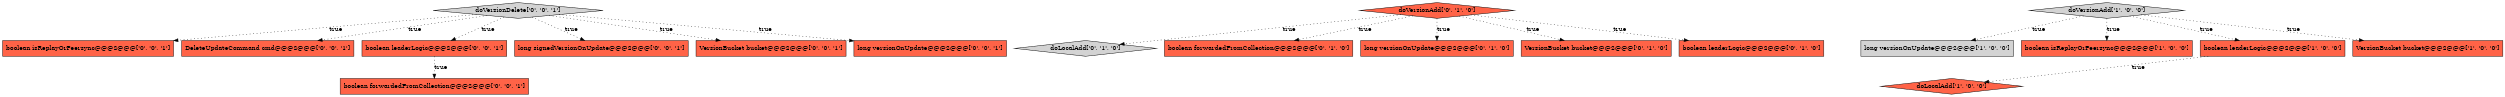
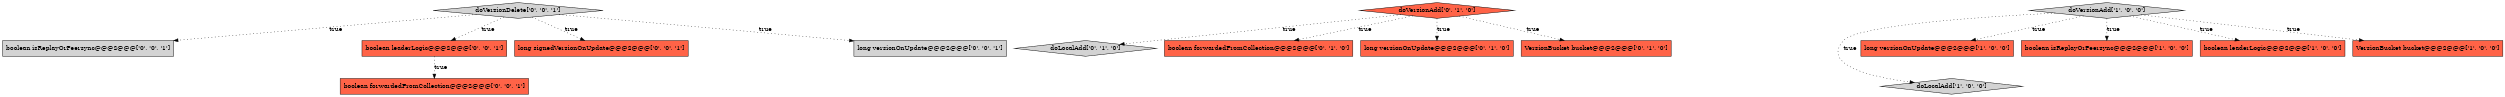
node "boolean isReplayOrPeersync@@@2@@@['0', '0', '1']": fillcolor tomato -> lightgray
node "DeleteUpdateCommand cmd@@@2@@@['0', '0', '1']": removed
node "VersionBucket bucket@@@2@@@['0', '0', '1']": removed
node "long versionOnUpdate@@@2@@@['0', '0', '1']": fillcolor tomato -> lightgray
node "boolean leaderLogic@@@2@@@['0', '1', '0']": removed
node "long versionOnUpdate@@@2@@@['1', '0', '0']": fillcolor lightgray -> tomato
edge "boolean leaderLogic@@@2@@@['1', '0', '0']" -> "doLocalAdd['1', '0', '0']": now "doVersionAdd['1', '0', '0']" -> "doLocalAdd['1', '0', '0']"
node "doLocalAdd['1', '0', '0']": fillcolor tomato -> lightgray
